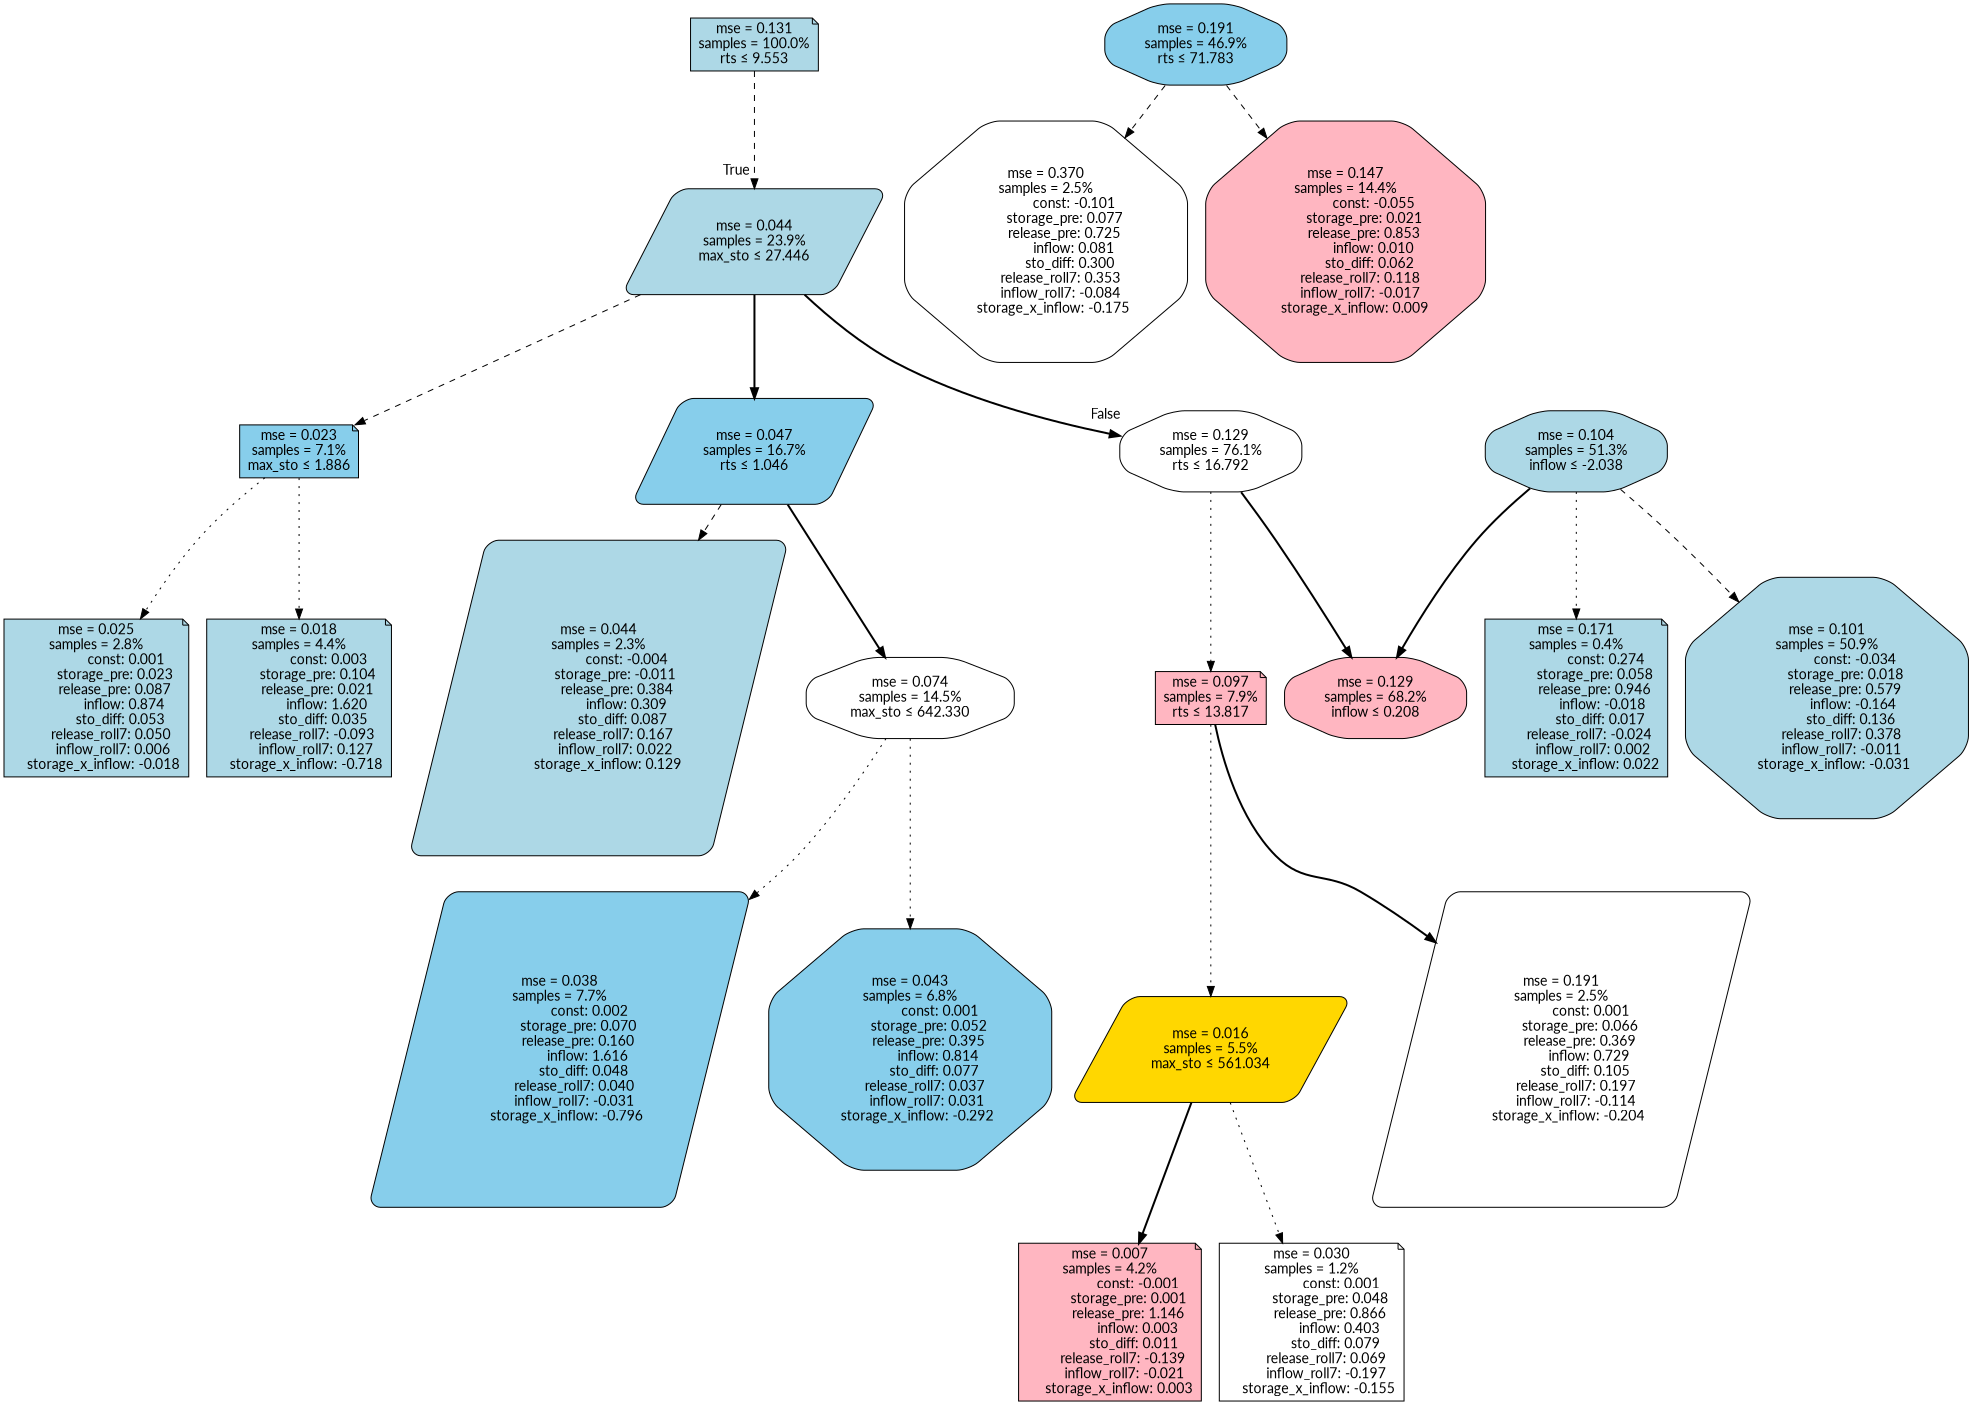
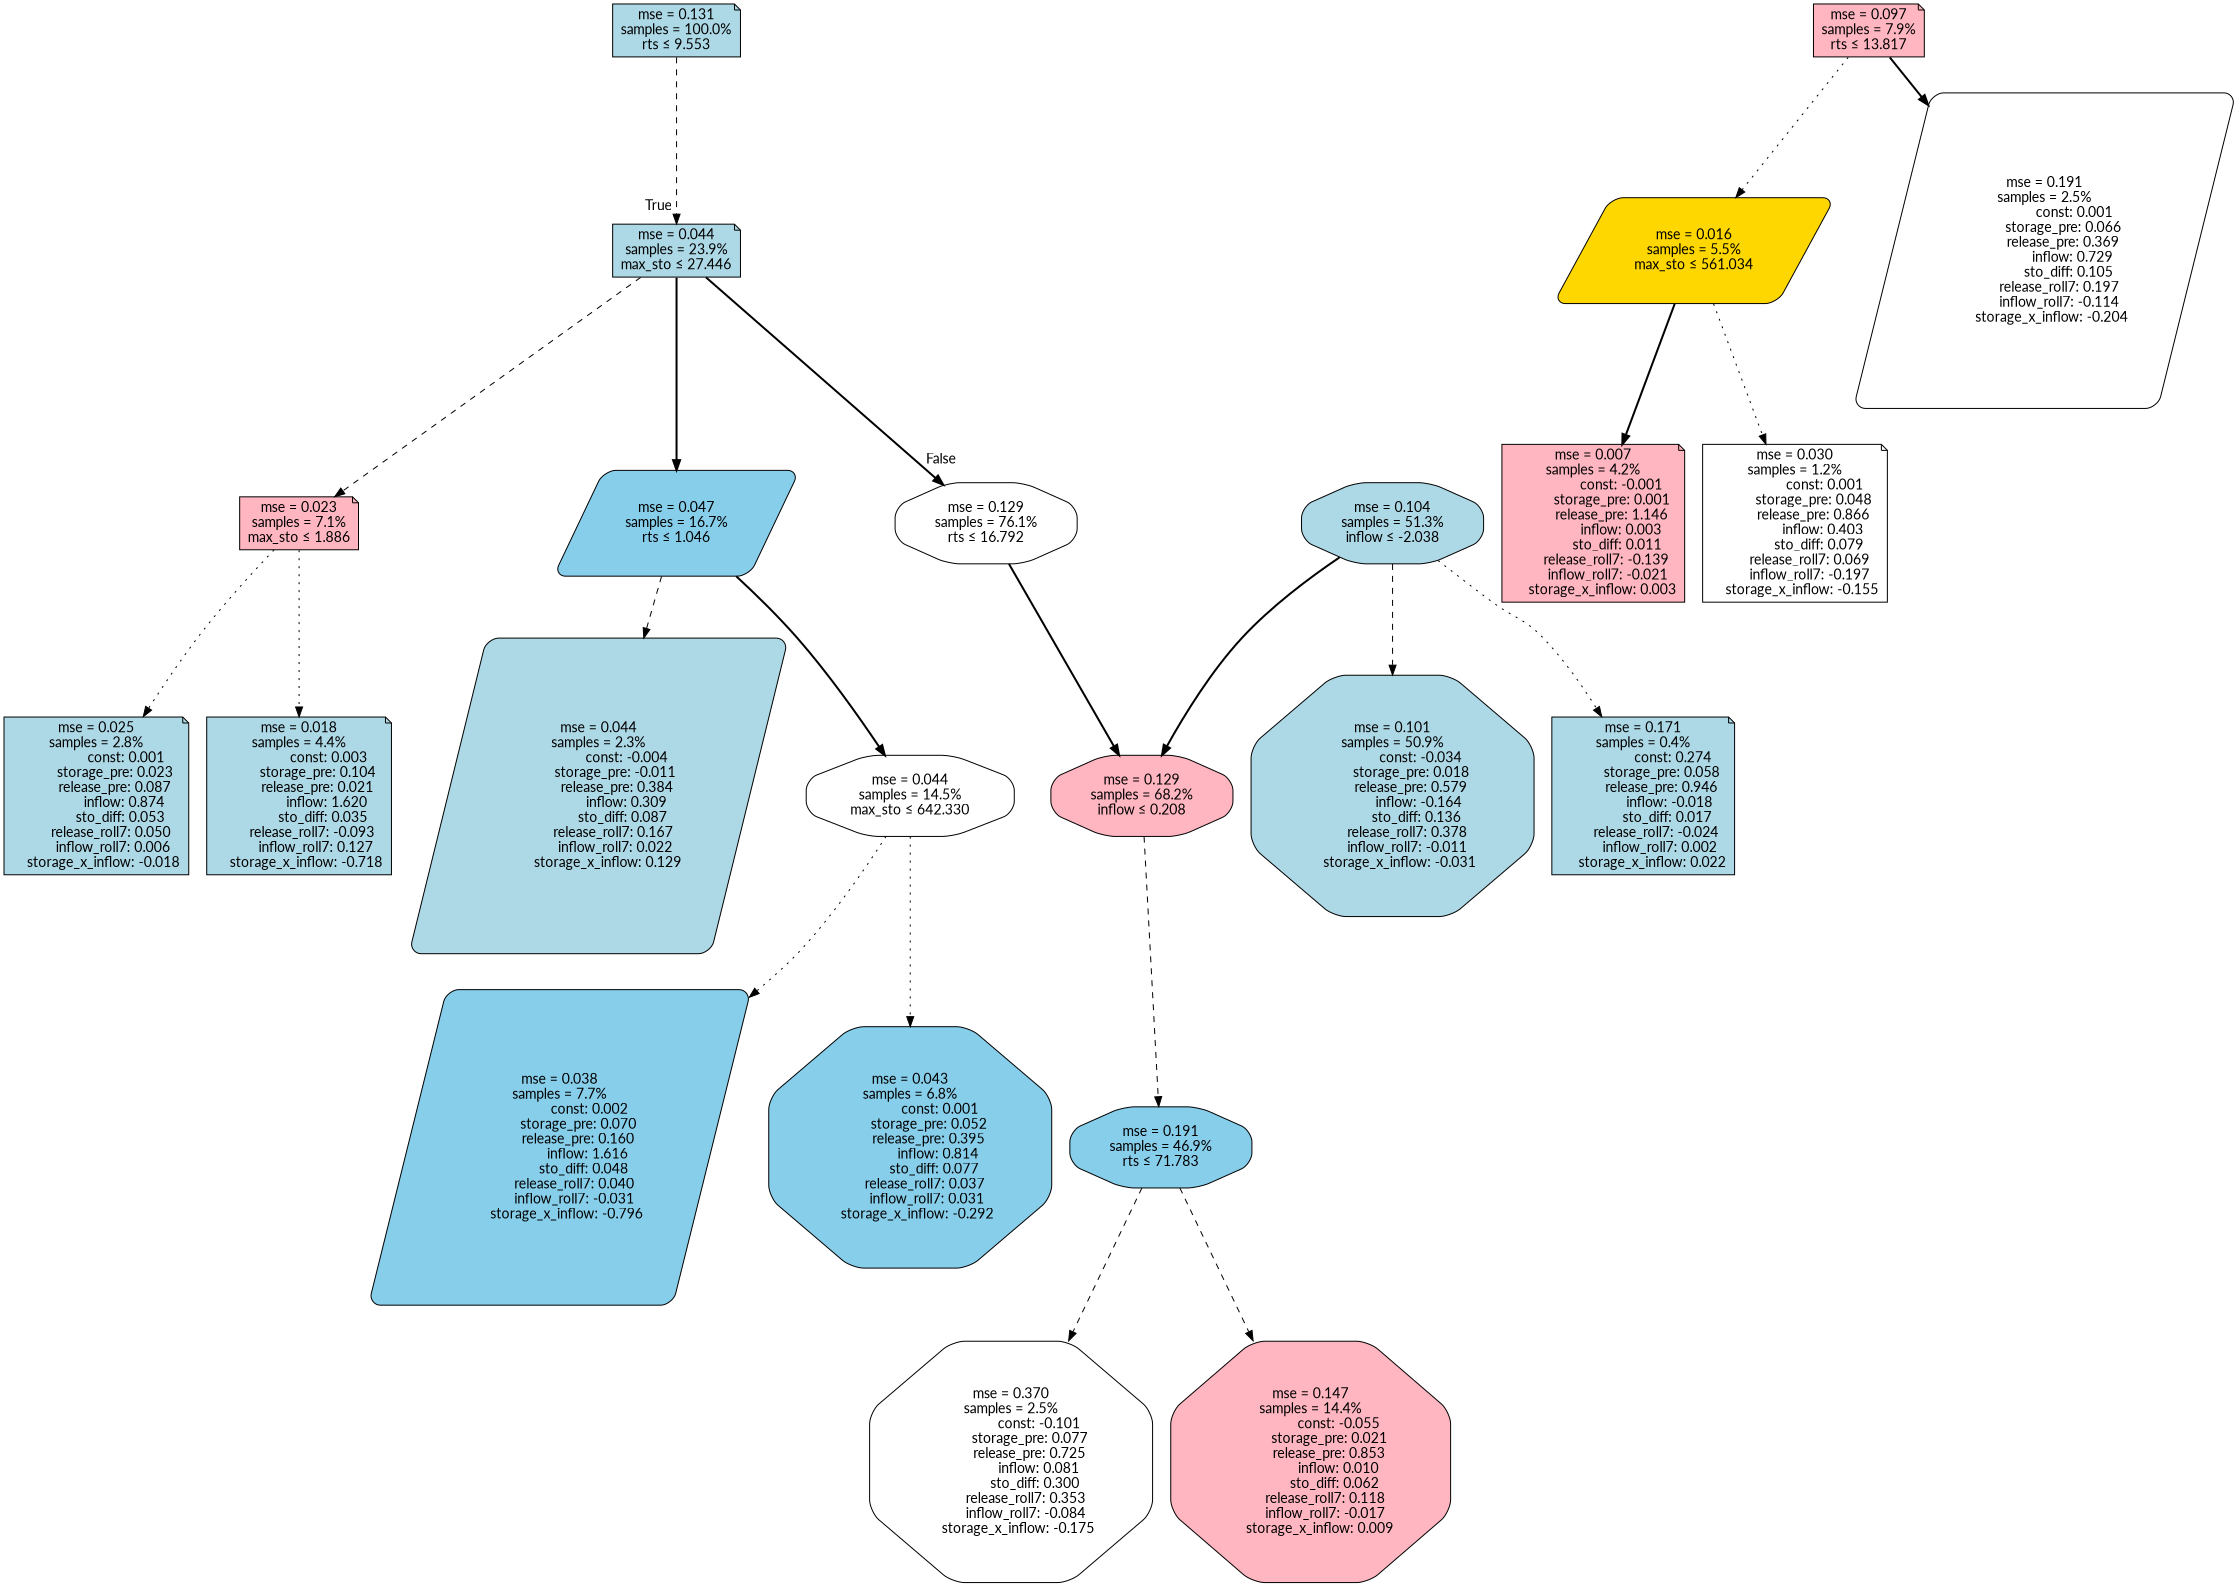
node "mse = 0.044 samples = 23.9% max_sto ≤ 27.446": shape parallelogram -> note
node "mse = 0.023 samples = 7.1% max_sto ≤ 1.886": fillcolor skyblue -> lightpink
edge "mse = 0.129 samples = 76.1% rts ≤ 16.792" -> "mse = 0.097 samples = 7.9% rts ≤ 13.817": removed
node "mse = 0.074 samples = 14.5% max_sto ≤ 642.330": label "mse = 0.074 samples = 14.5% max_sto ≤ 642.330" -> "mse = 0.044 samples = 14.5% max_sto ≤ 642.330"
edge "mse = 0.129 samples = 68.2% inflow ≤ 0.208" -> "mse = 0.191 samples = 46.9% rts ≤ 71.783": added
